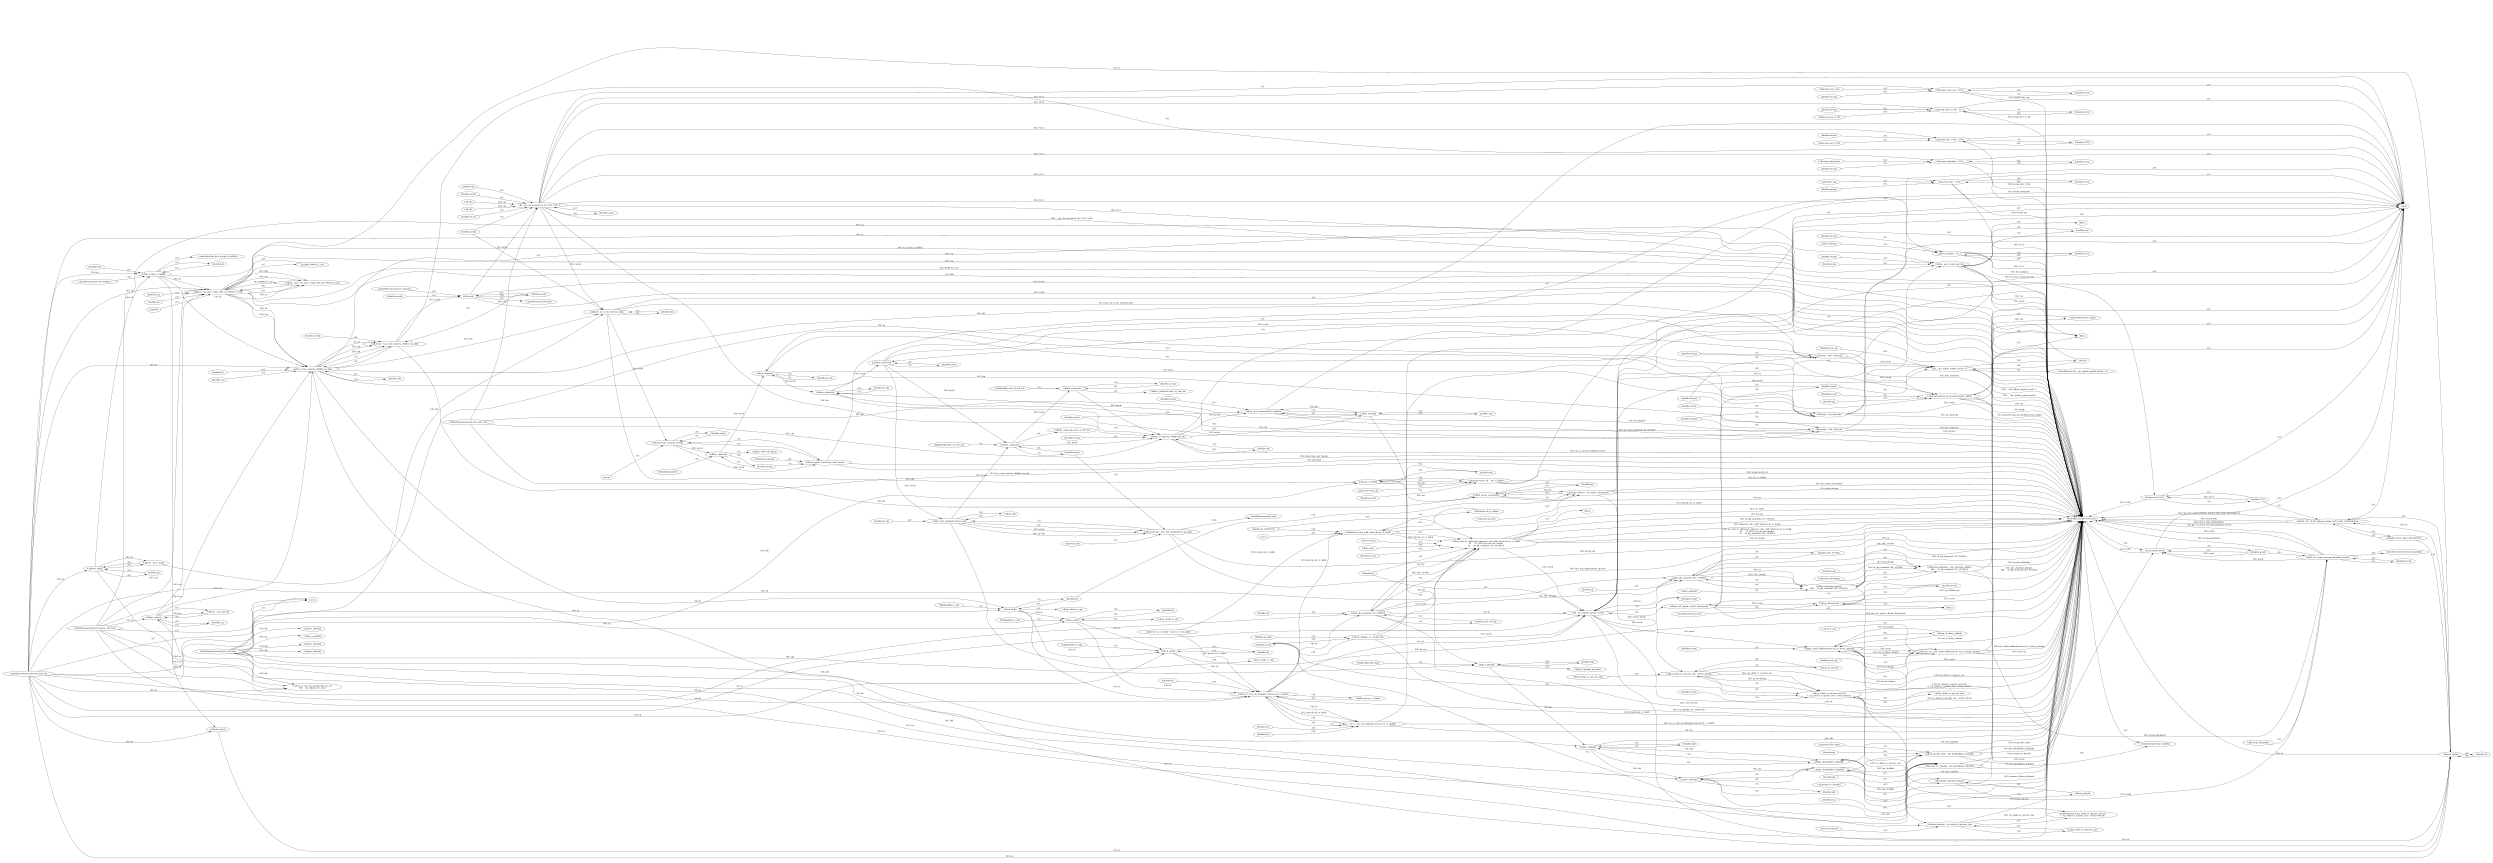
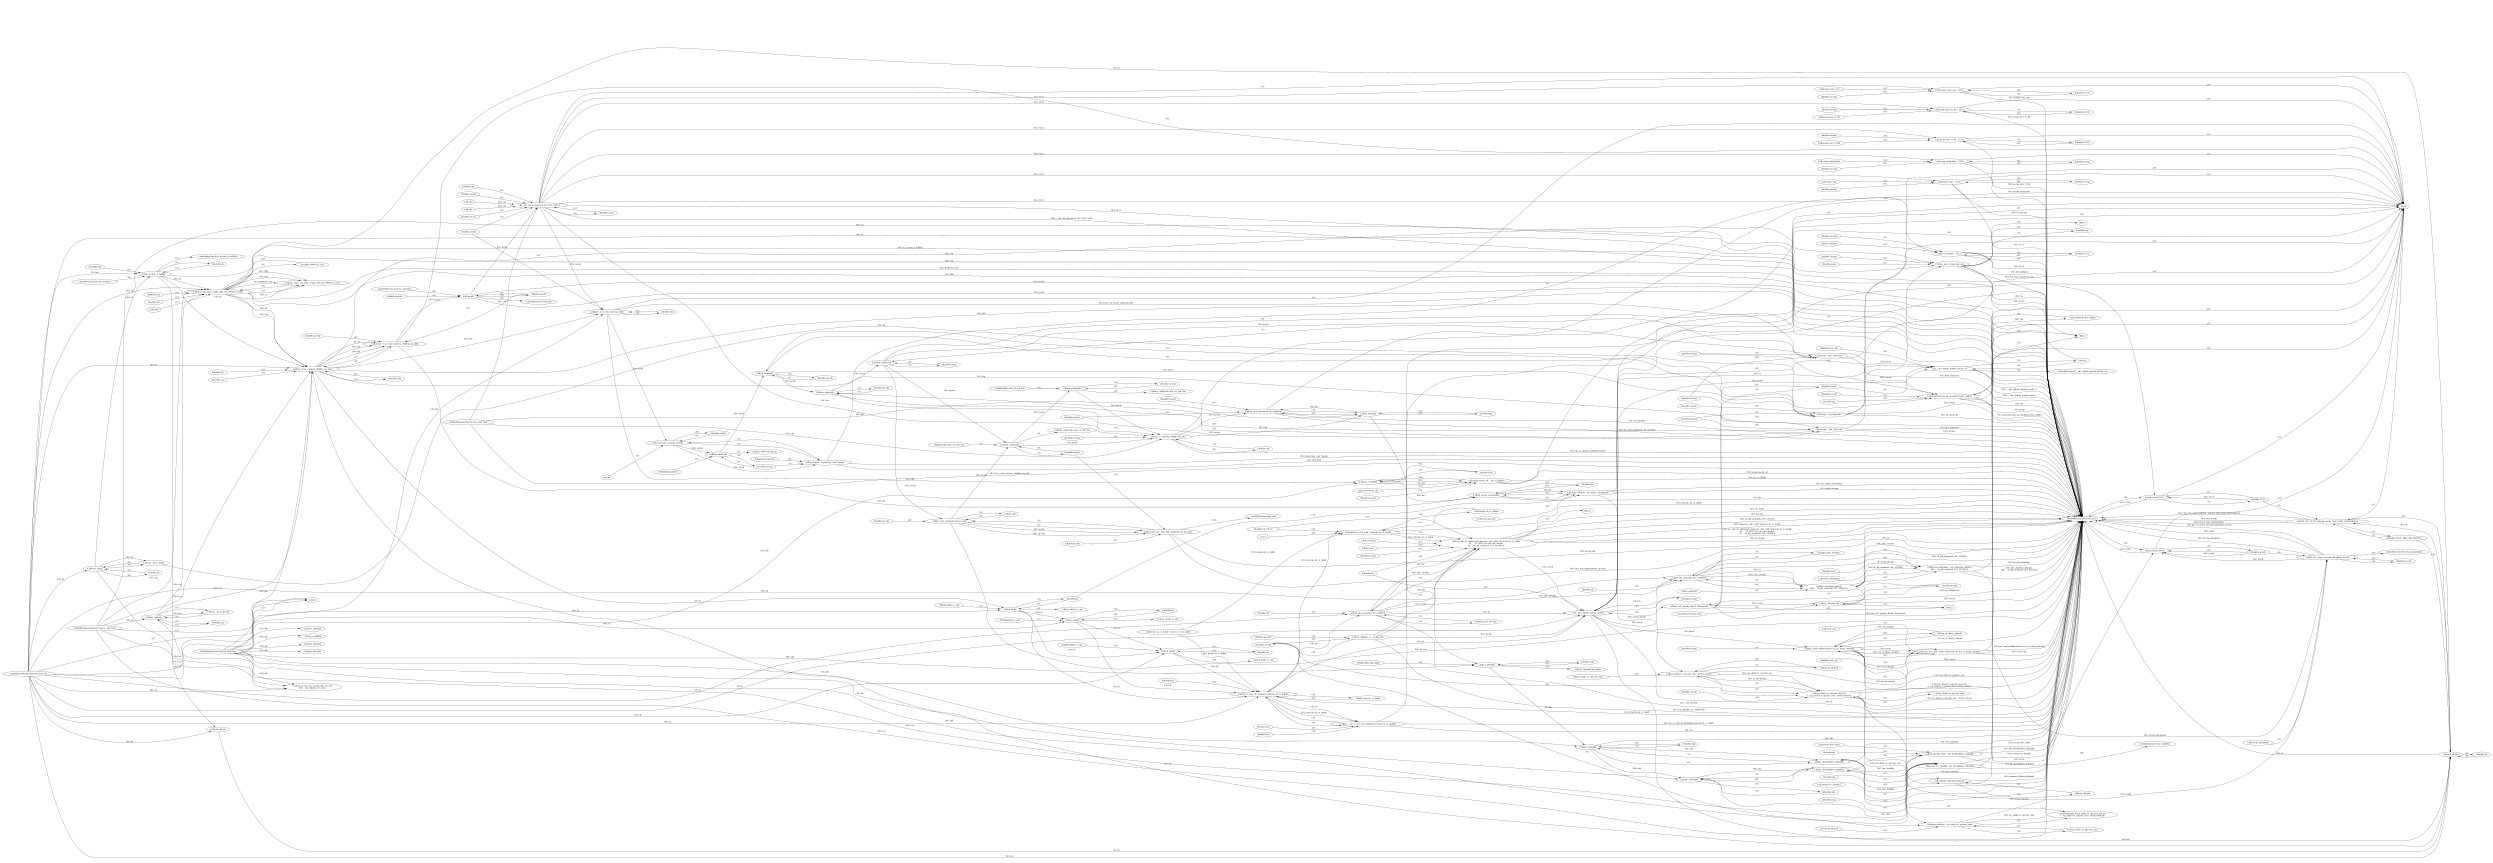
edge "(MethodParameterIn,struct sk_buff *skb)" -> "(Call,tcp_create_openreq_child(sk, req, skb))": added, label "DDG: skb"
node "(Identifier,AF_IPPROTO6)": label "(Identifier,AF_IPPROTO6)" -> "(Identifier,AF_INET6)"
edge "(MethodReturn,static struct sock *)" -> "(ControlStructure,if (np->repflow))": now "(MethodReturn,static struct sock *)" -> "(Return,return NULL;)"
edge "(MethodParameterIn,struct request_sock *req)" -> "(Call,tcp_v6_md5_do_lookup(sk, &newsk->sk_v6_daddr))": now "(MethodParameterIn,const struct sock *sk)" -> "(Call,tcp_v6_md5_do_lookup(sk, &newsk->sk_v6_daddr))"
